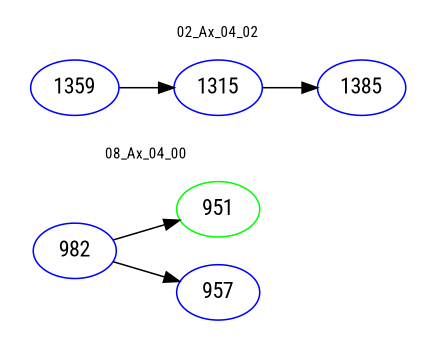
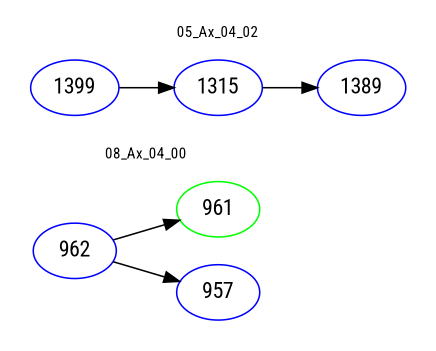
cluster "02_Ax_04_02": label "02_Ax_04_02" -> "05_Ax_04_02"
node "1359": label "1359" -> "1399"
node "1385": label "1385" -> "1389"
node "951": label "951" -> "961"
node "982": label "982" -> "962"
